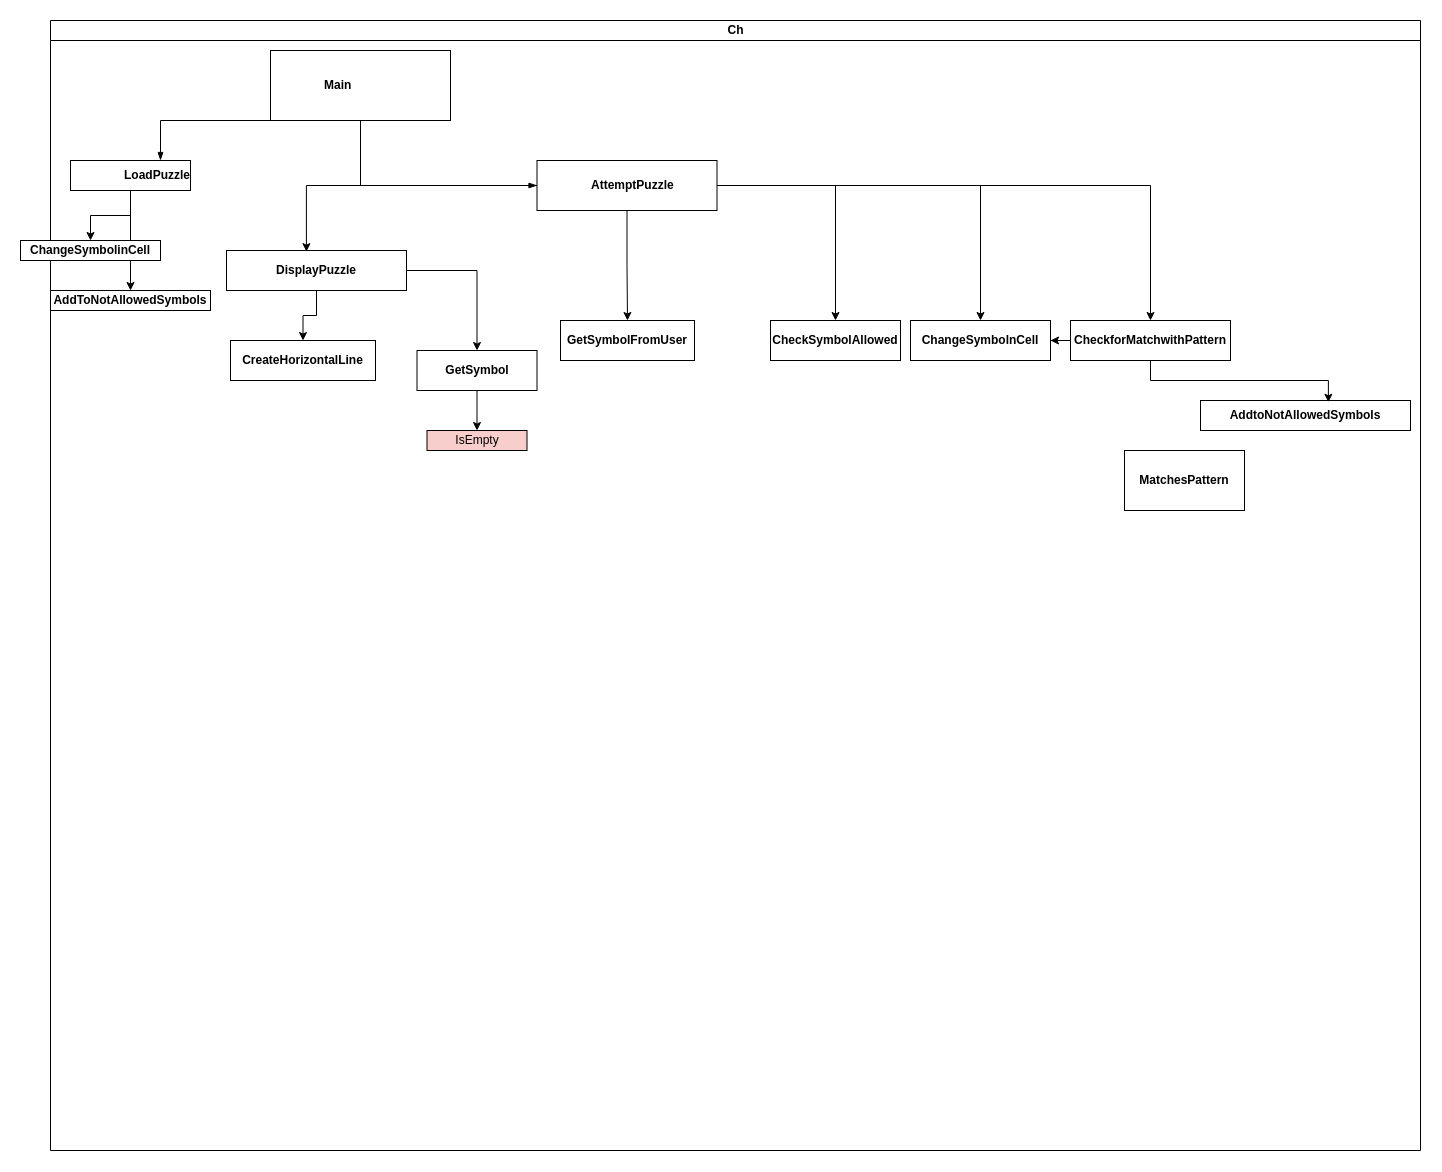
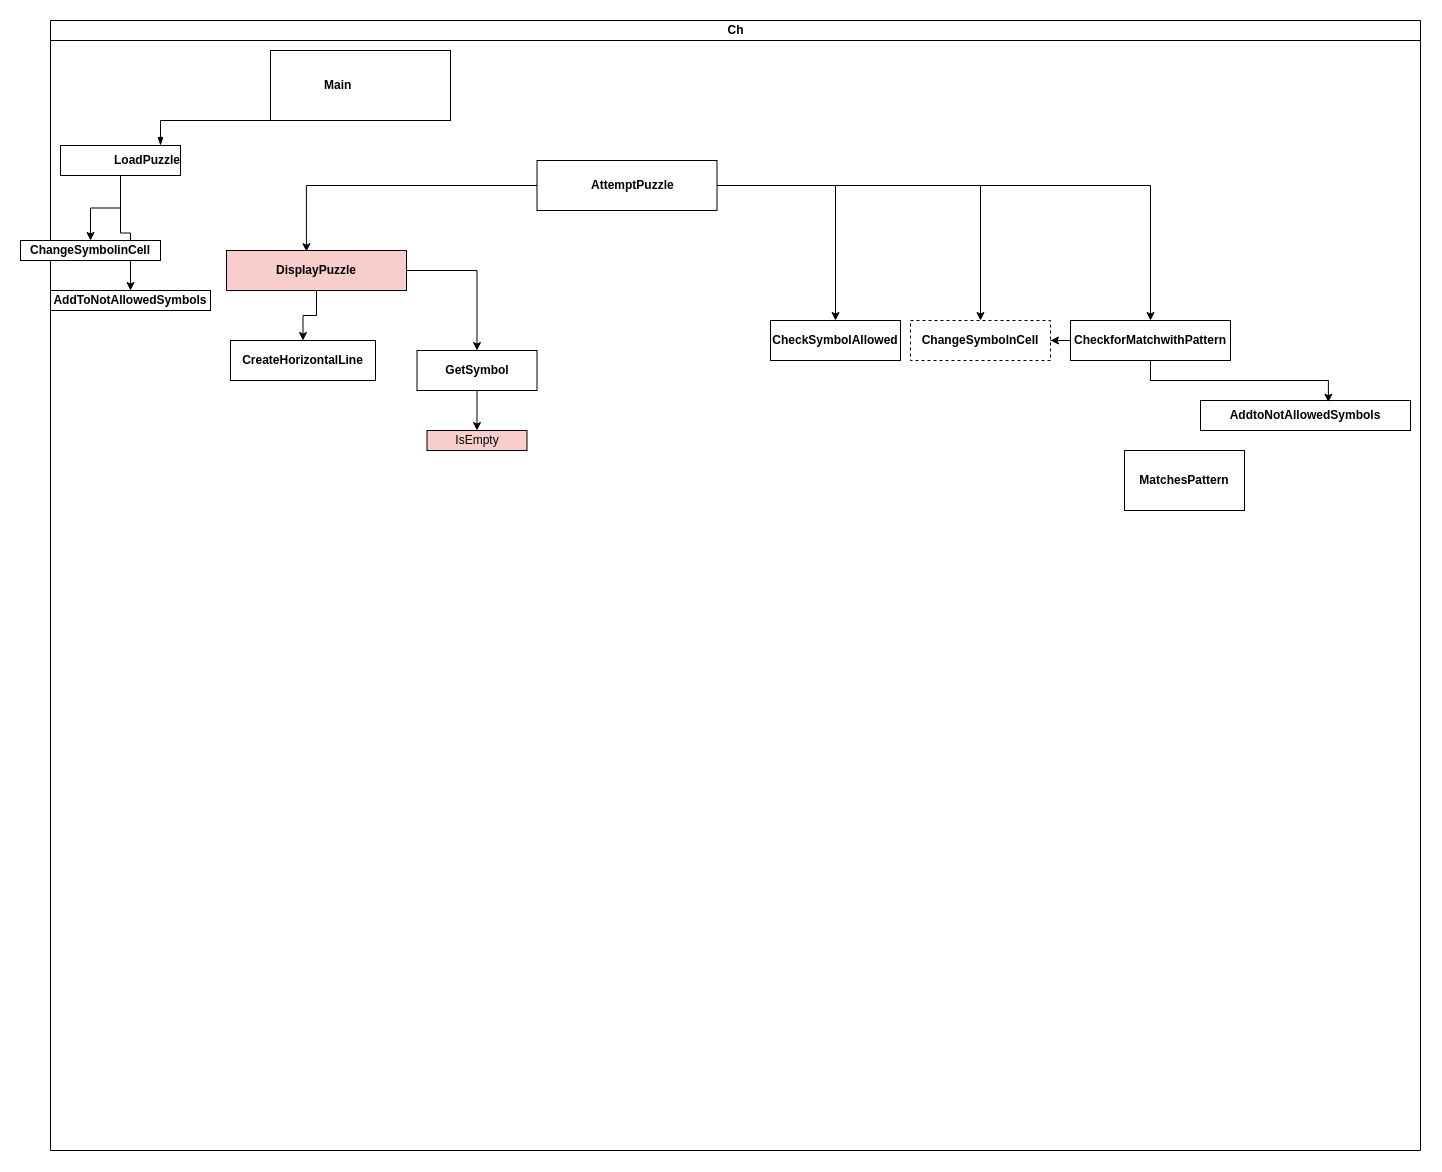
edge "Main" -> "AttemptPuzzle": removed
node "LoadPuzzle": moved (131, 176) -> (121, 161)
edge "AttemptPuzzle" -> "GetSymbolFromUser": removed
node "DisplayPuzzle": fillcolor #ffffff -> #f8cecc
node "GetSymbolFromUser": removed
node "ChangeSymbolnCell": style solid -> dashed
